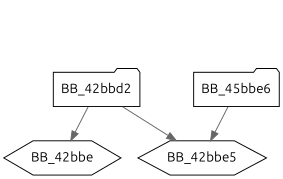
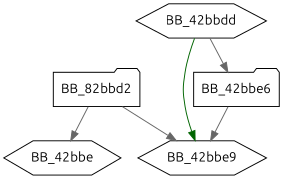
node "BB_42bbdd": added
node "BB_42bbd2": label "BB_42bbd2" -> "BB_82bbd2"
node "BB_45bbe6": label "BB_45bbe6" -> "BB_42bbe6"
node "BB_42bbe5": label "BB_42bbe5" -> "BB_42bbe9"
